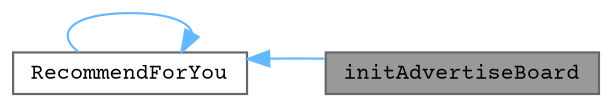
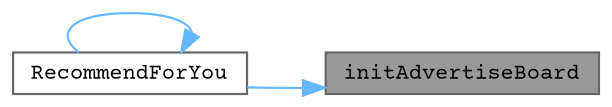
edge "initAdvertiseBoard" -> "RecommendForYou": reversed
